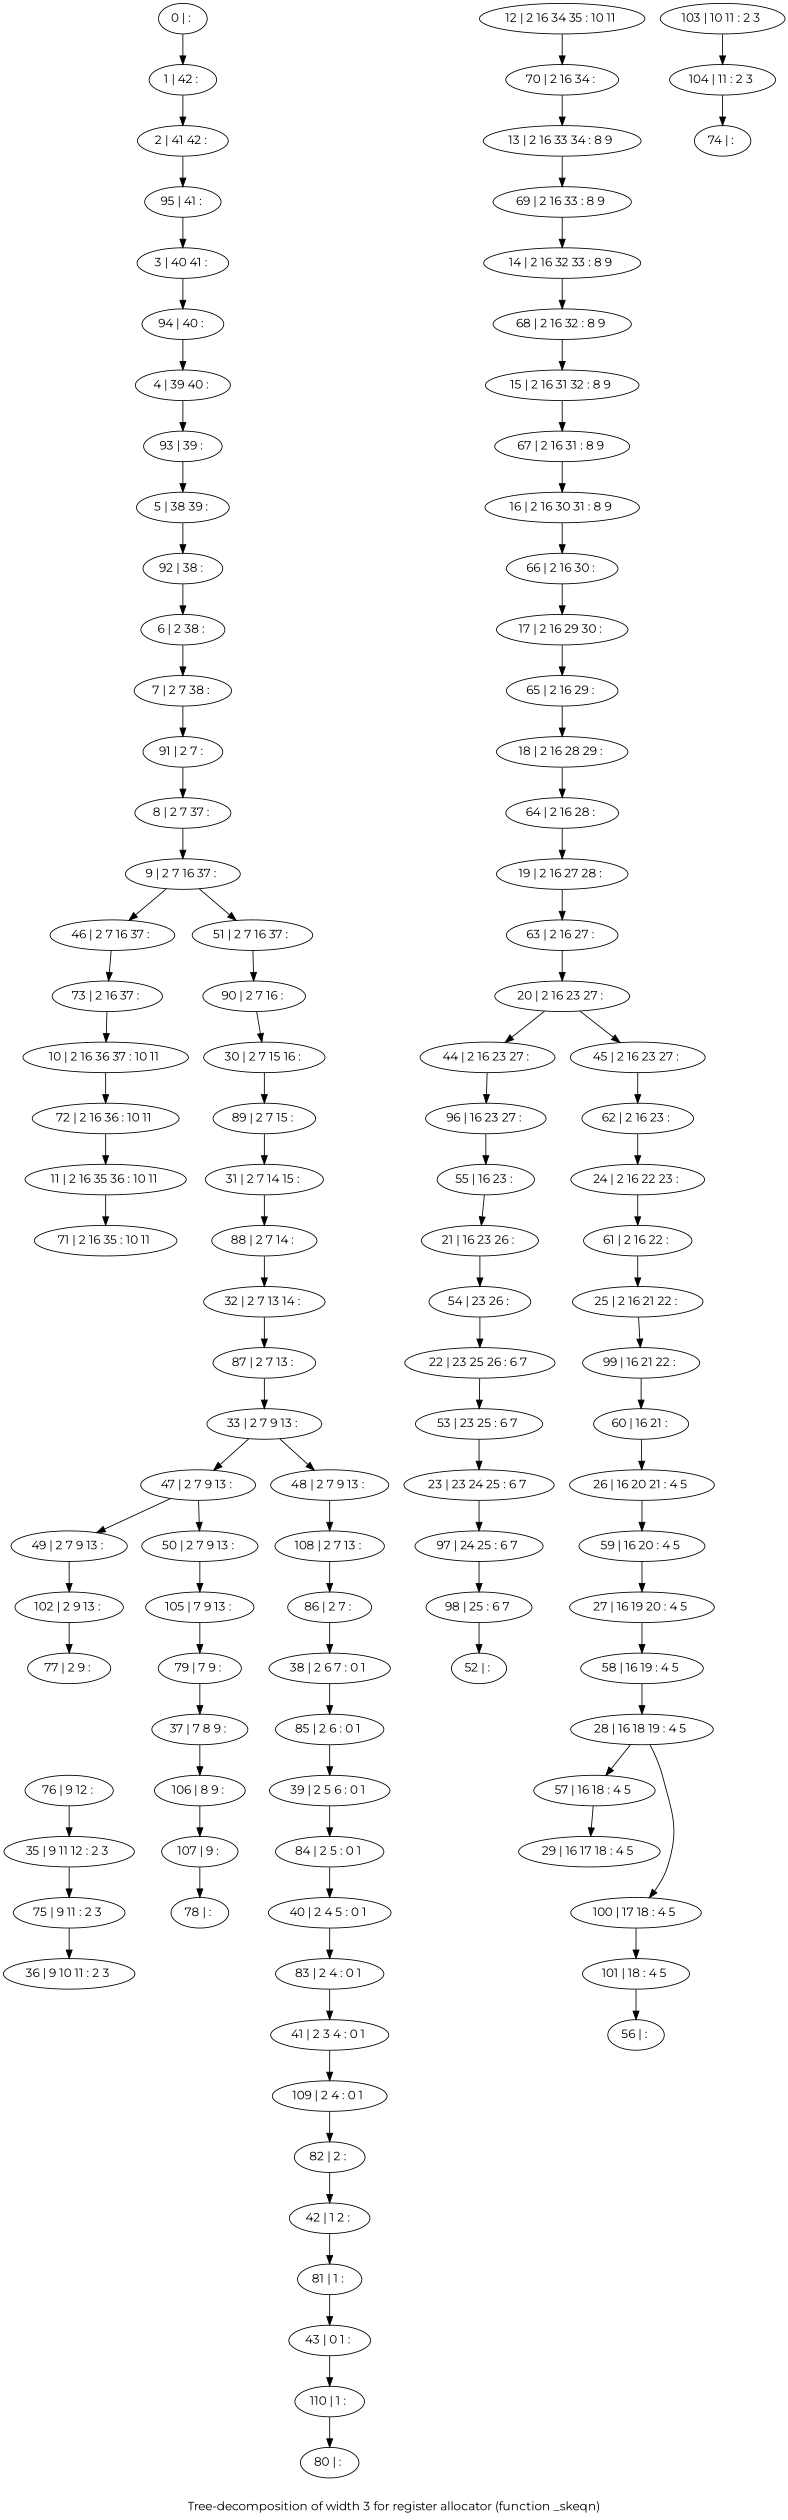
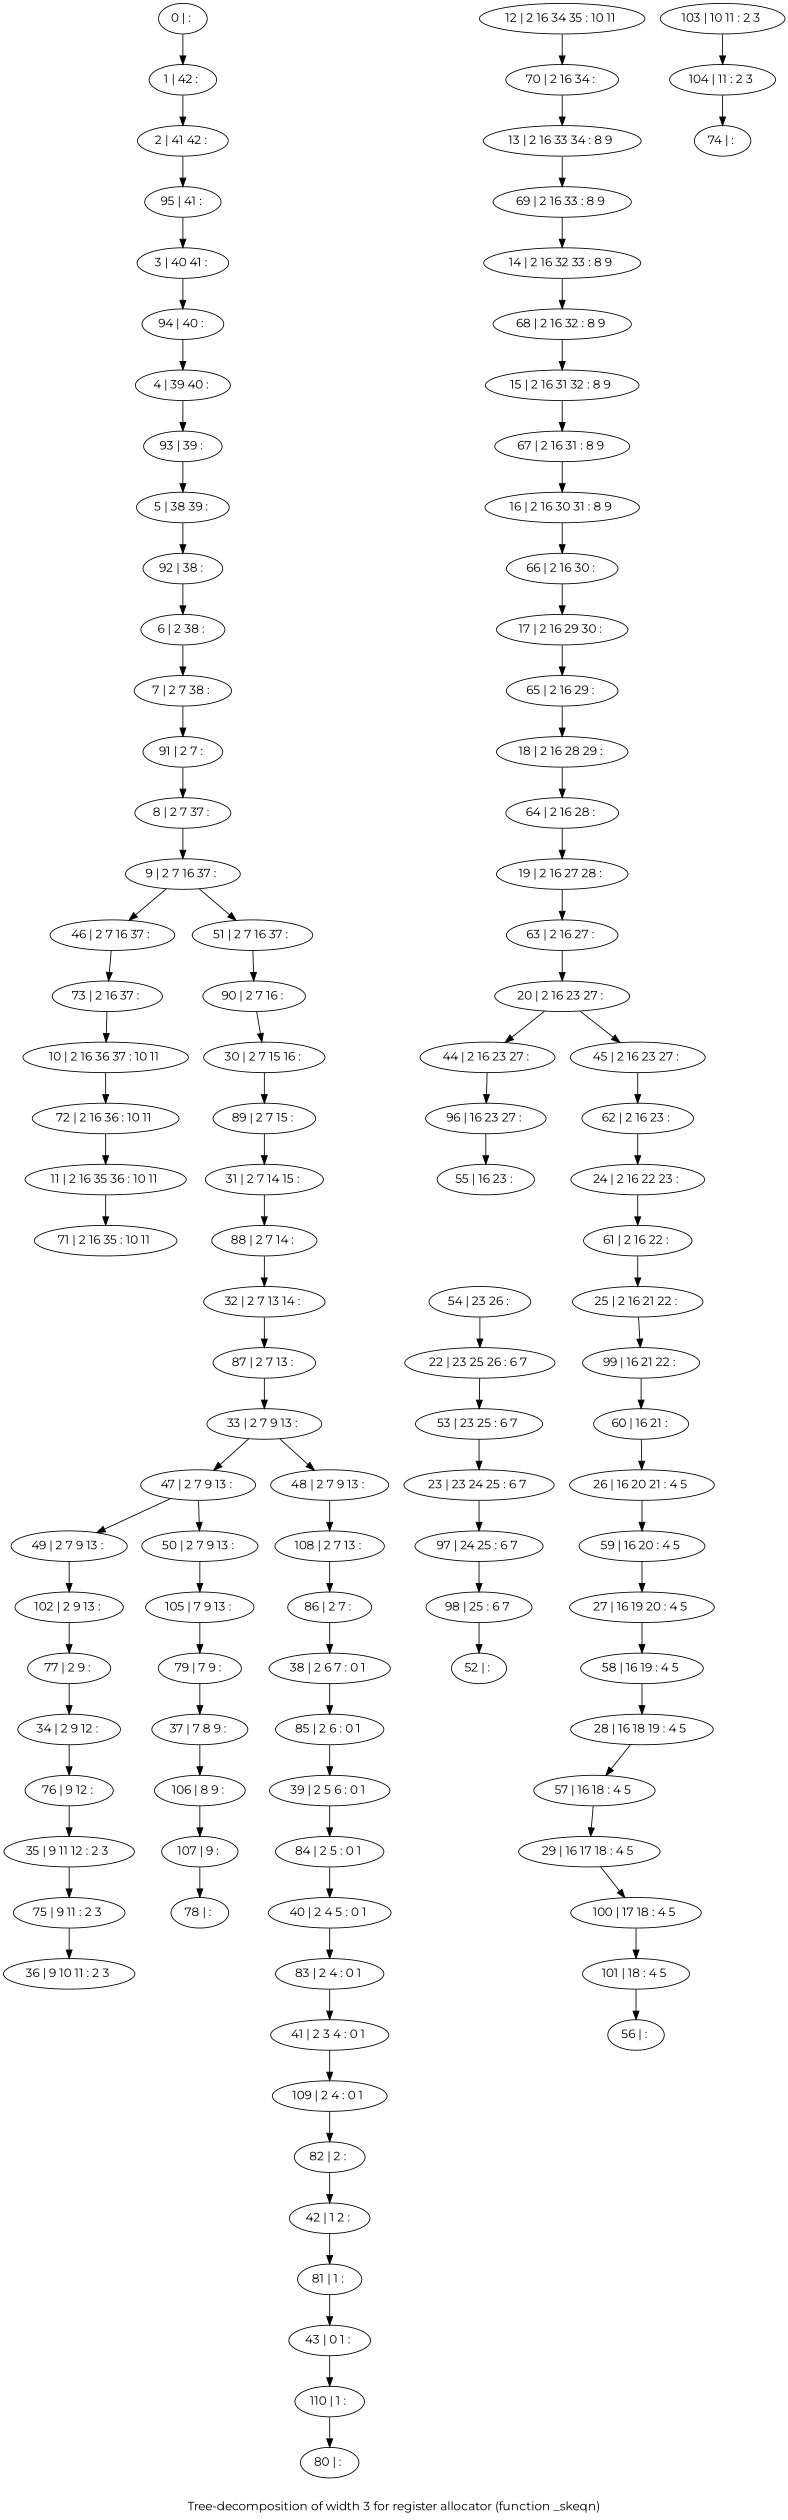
node "21 | 16 23 26 :": removed
node "34 | 2 9 12 :": added
edge "28 | 16 18 19 : 4 5" -> "100 | 17 18 : 4 5": now "29 | 16 17 18 : 4 5" -> "100 | 17 18 : 4 5"
